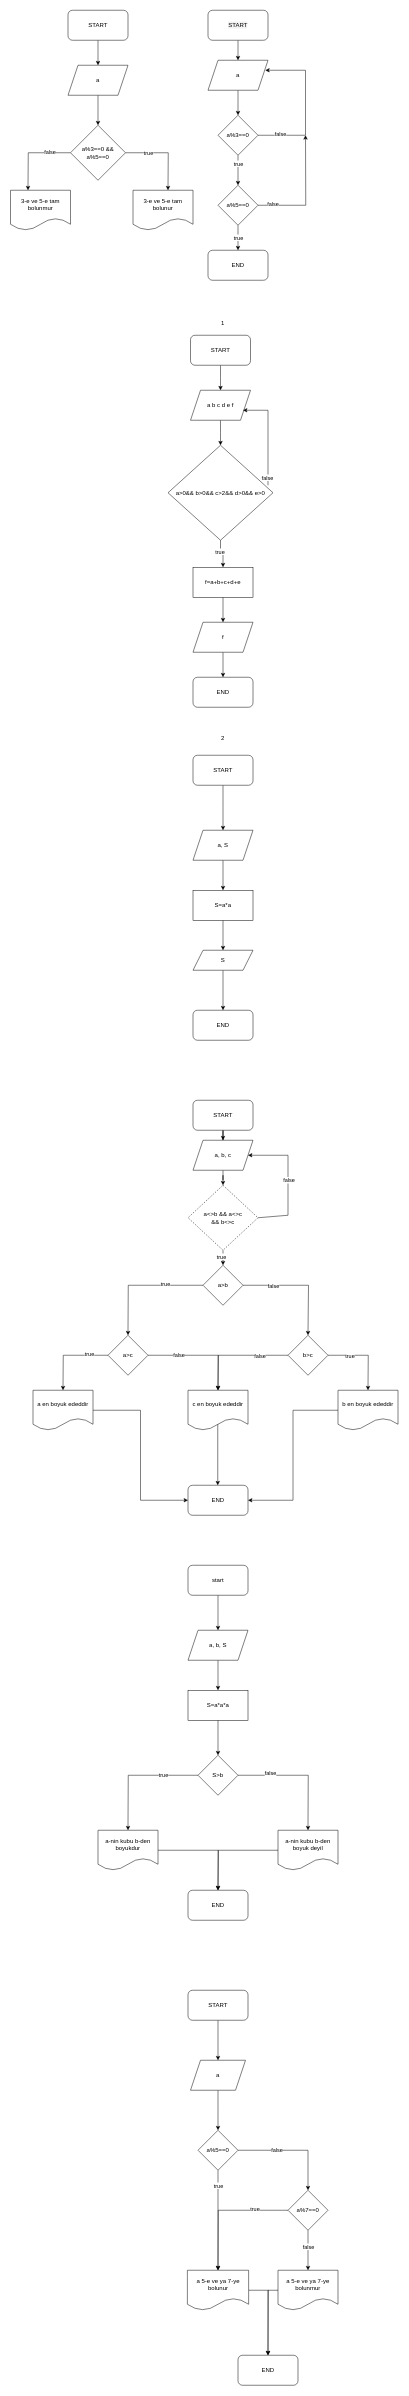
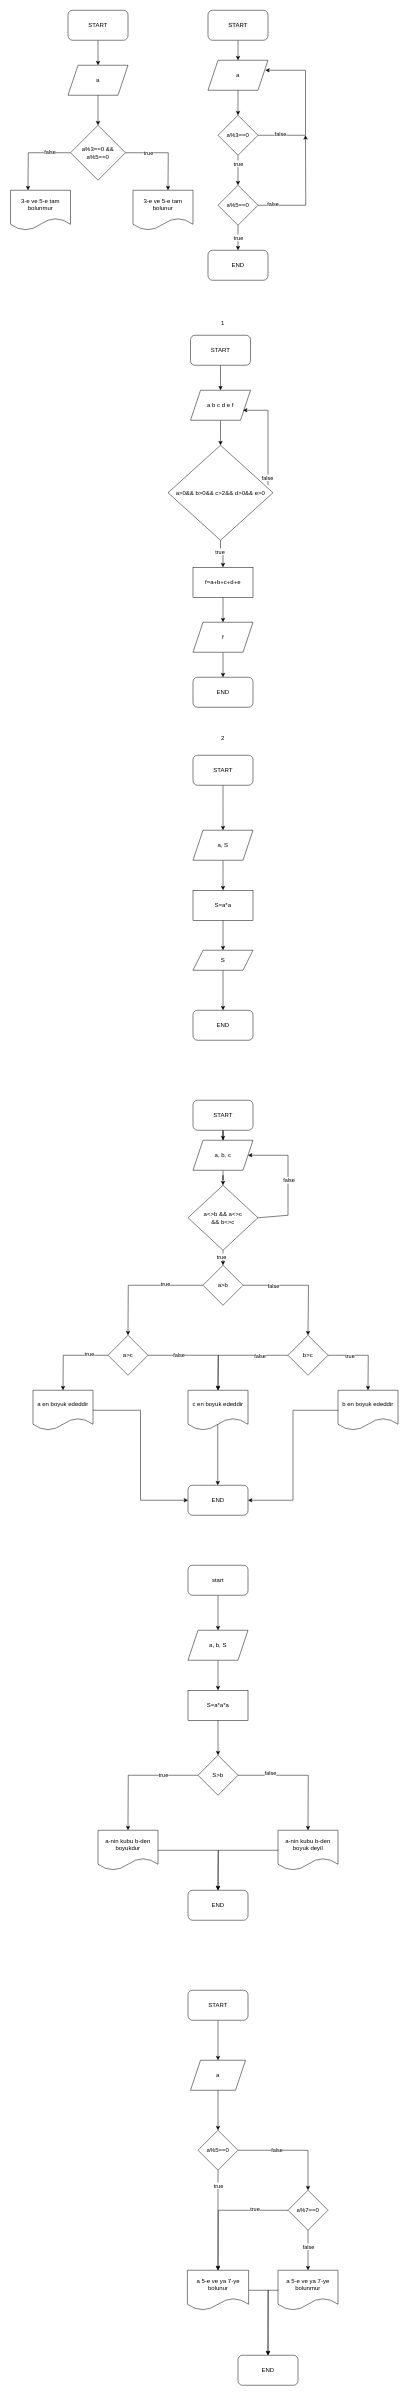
node "a<>b && a<>c && b<>c": style dashed -> solid
